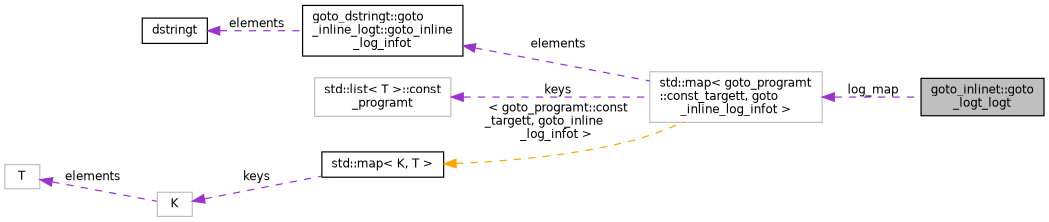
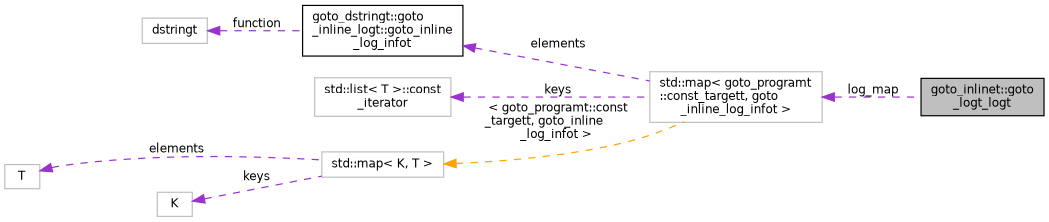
edge "goto_dstringt::goto _inline_logt::goto_inline _log_infot" -> "dstringt": label " elements" -> " function"
node "dstringt": color black -> grey75
node "std::list< T >::const _programt": label "std::list< T >::const _programt" -> "std::list< T >::const _iterator"
node "std::map< K, T >": color black -> grey75
edge "K" -> "T": now "std::map< K, T >" -> "T"
